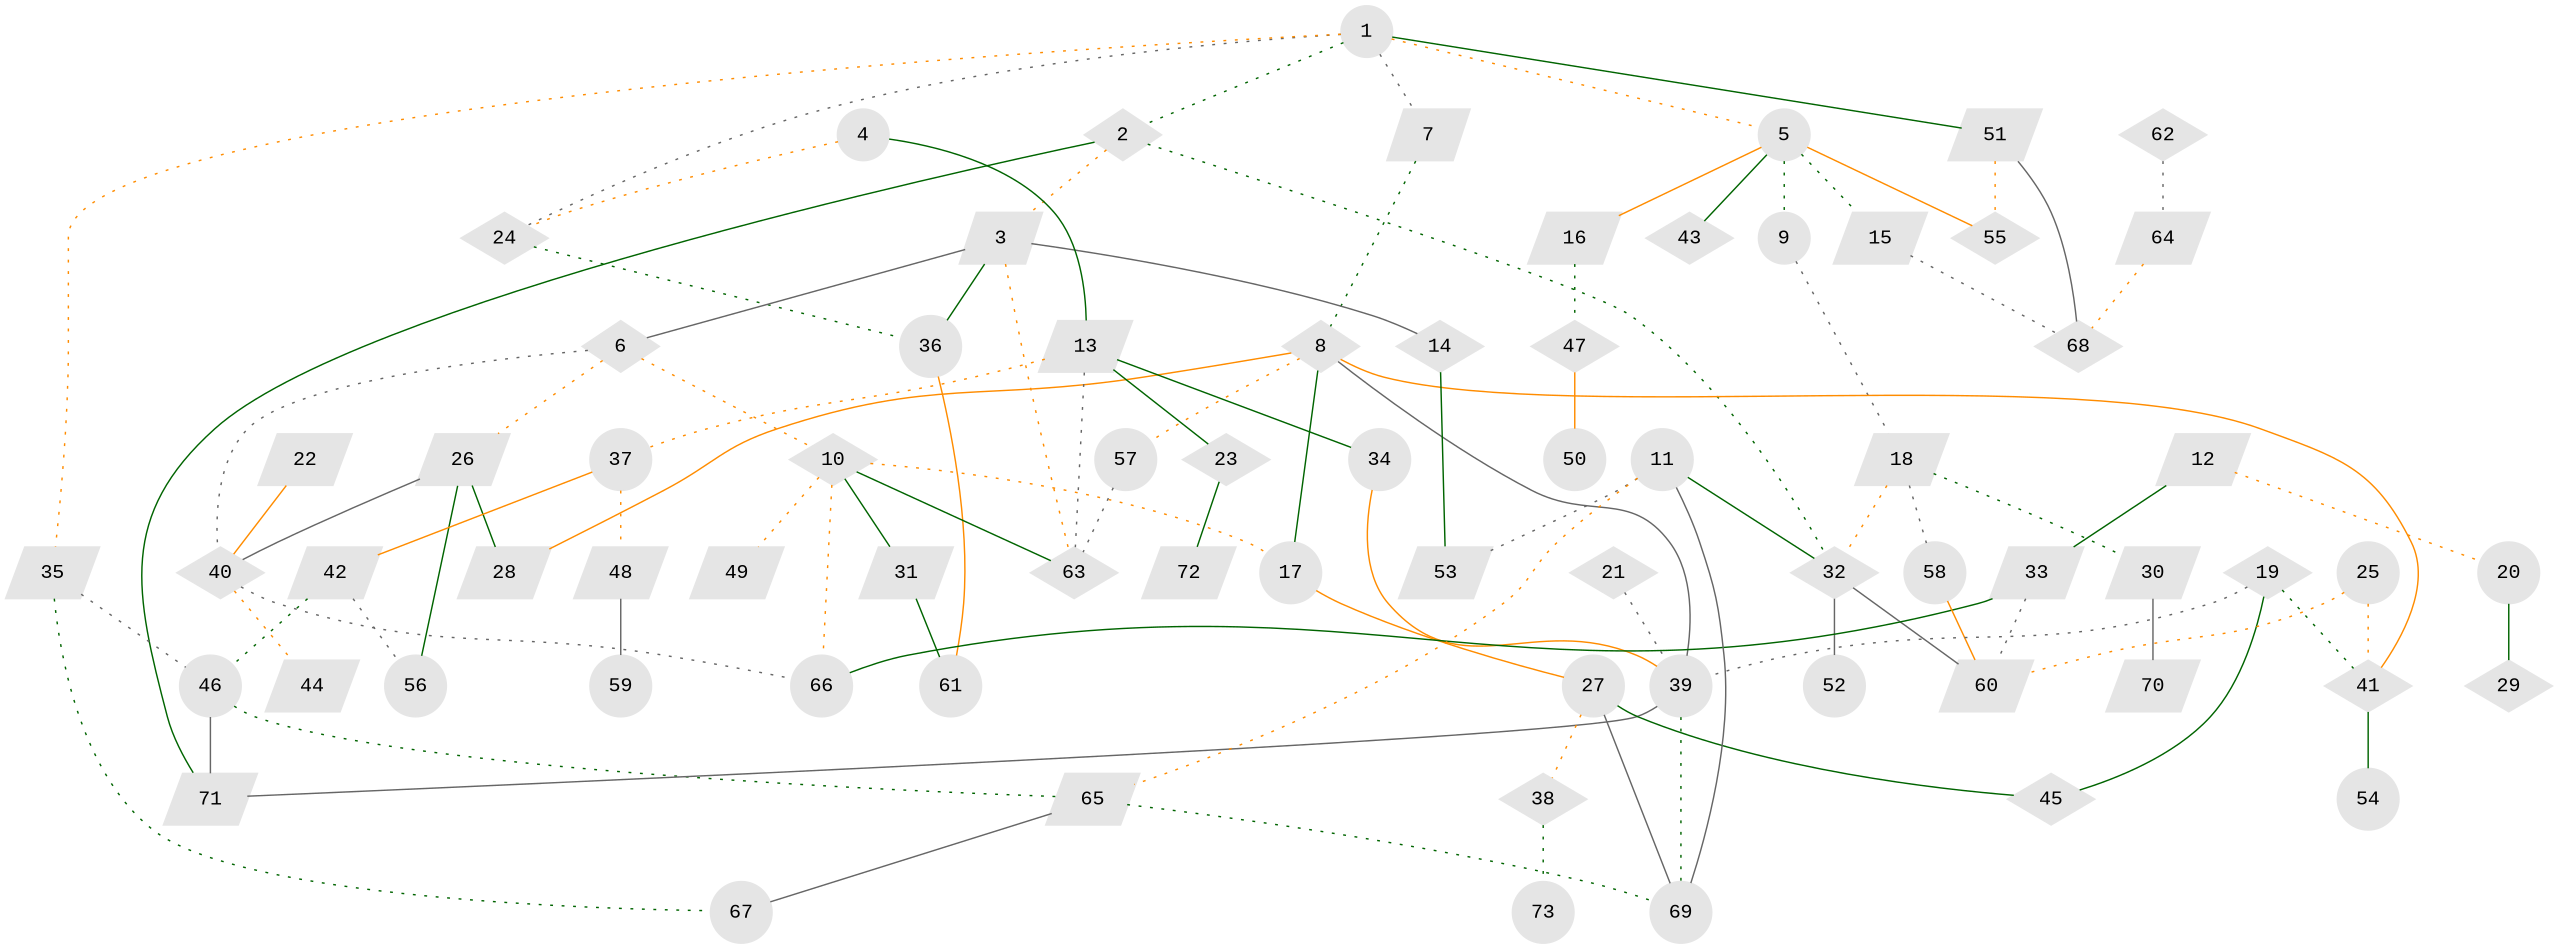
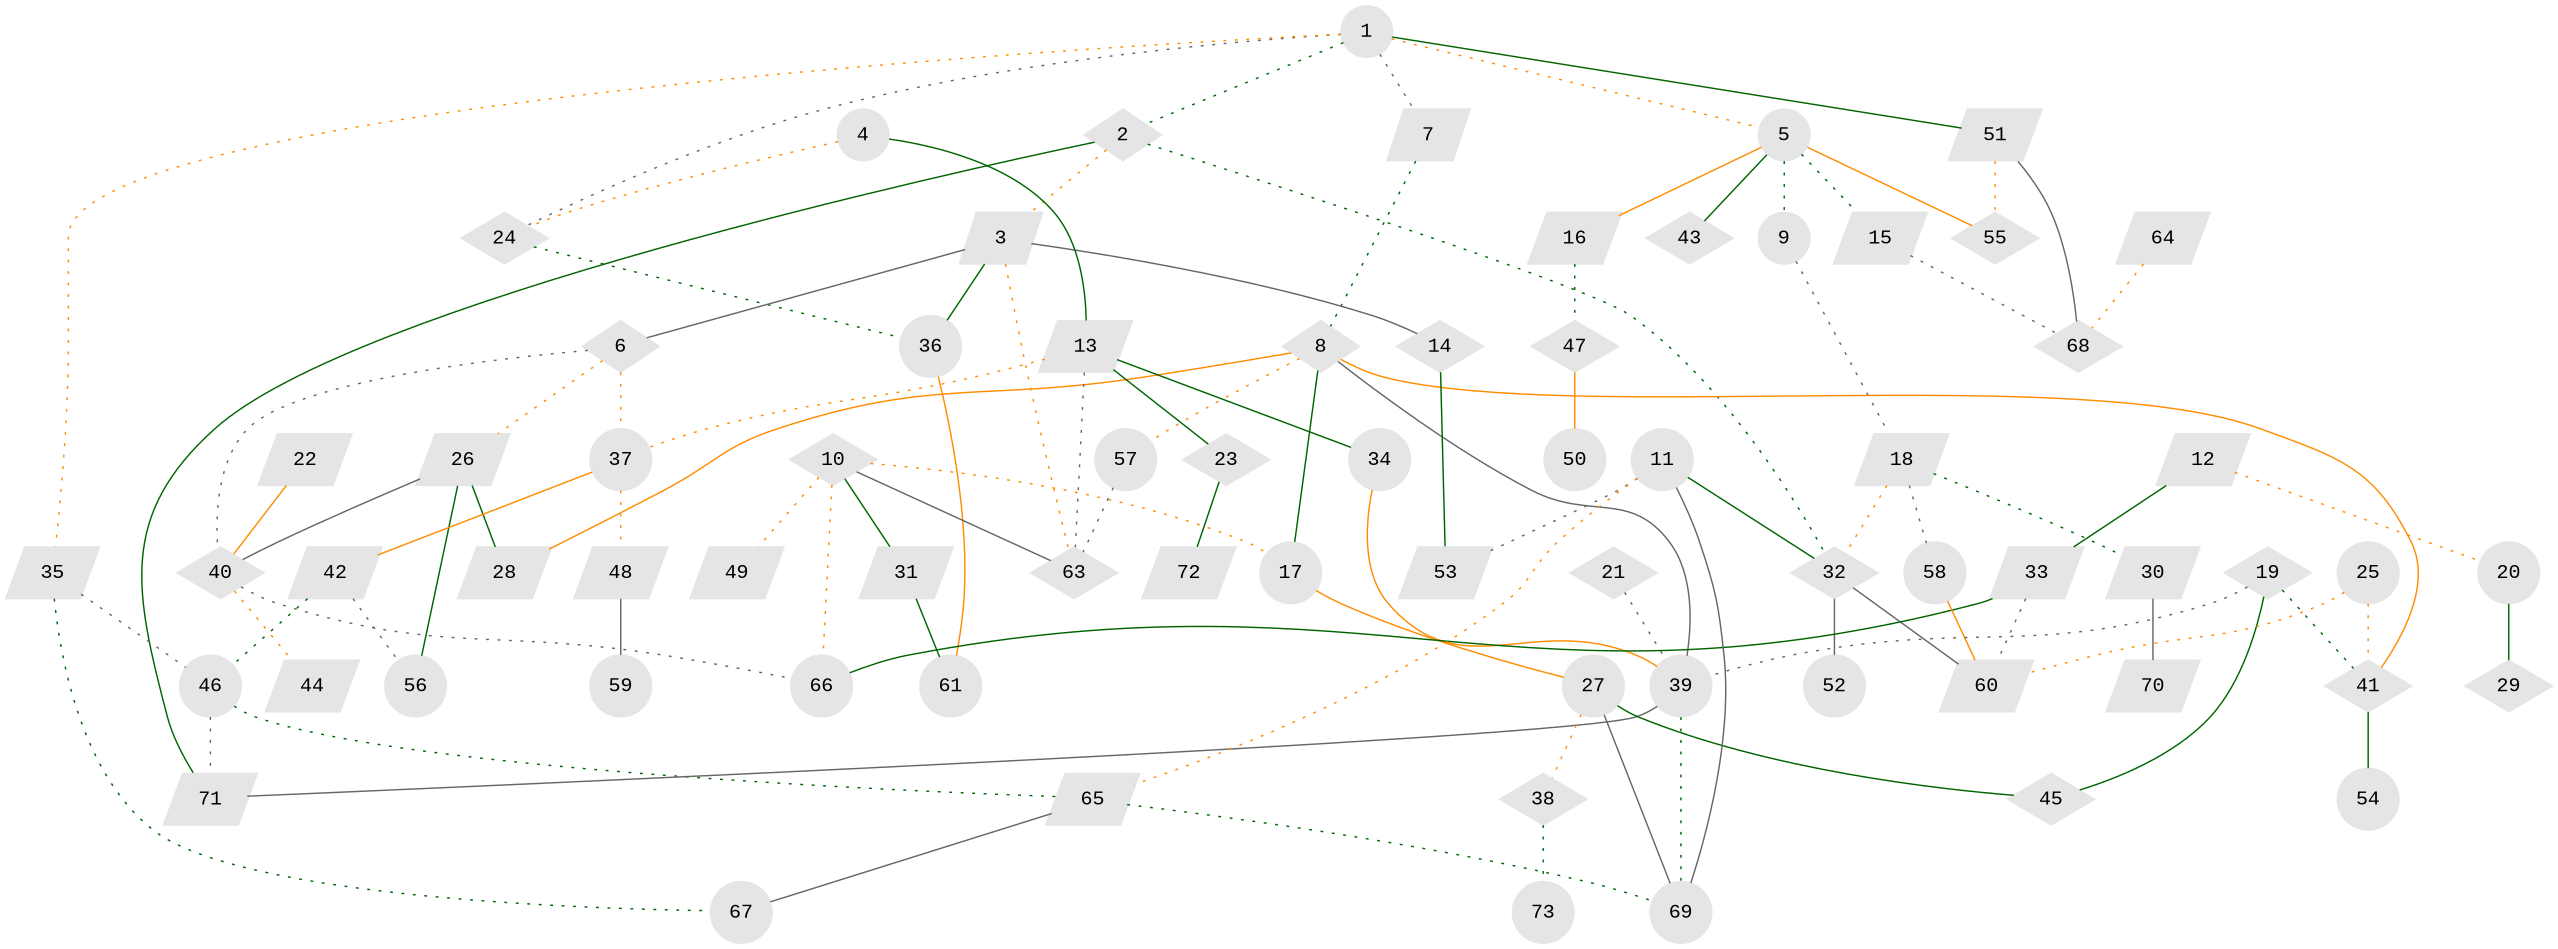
node "62": removed
edge "6" -- "10": now "6" -- "37"
edge "10" -- "63": color darkgreen -> gray40
edge "46" -- "71": style solid -> dotted
